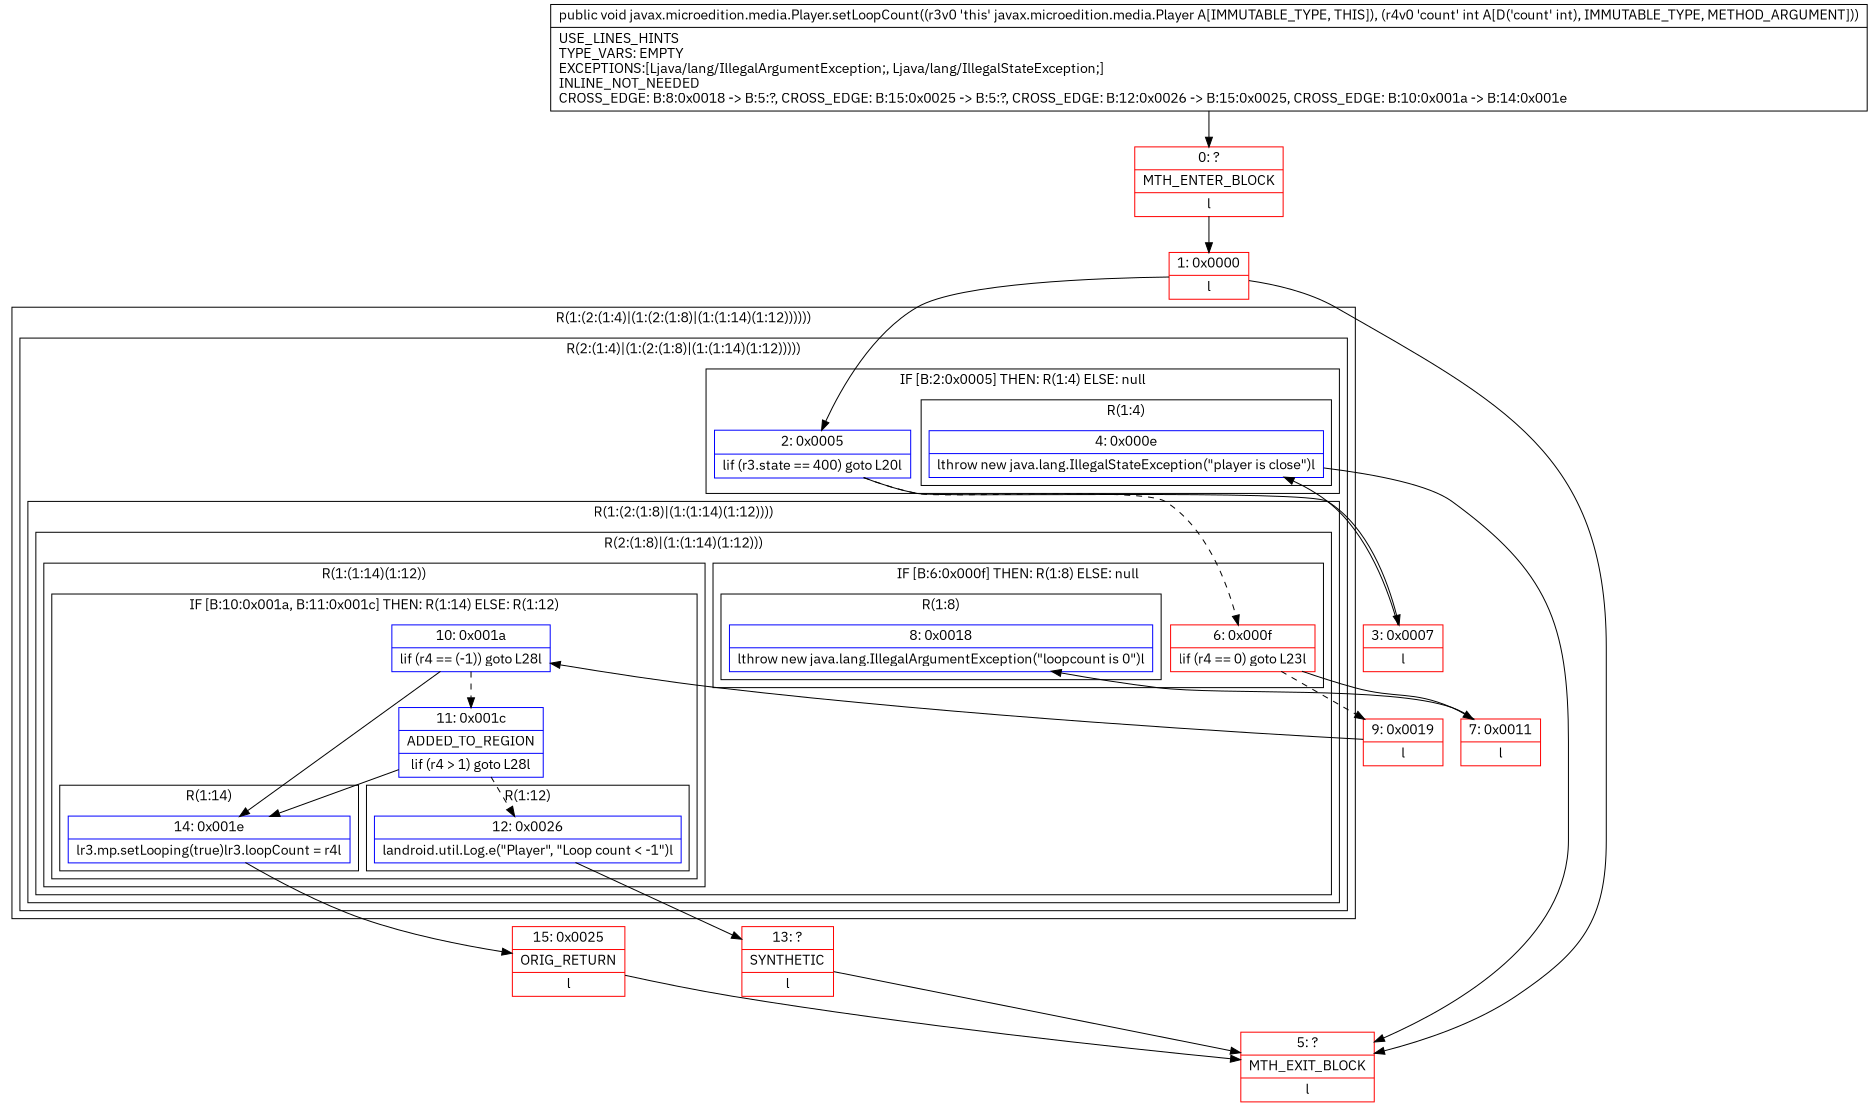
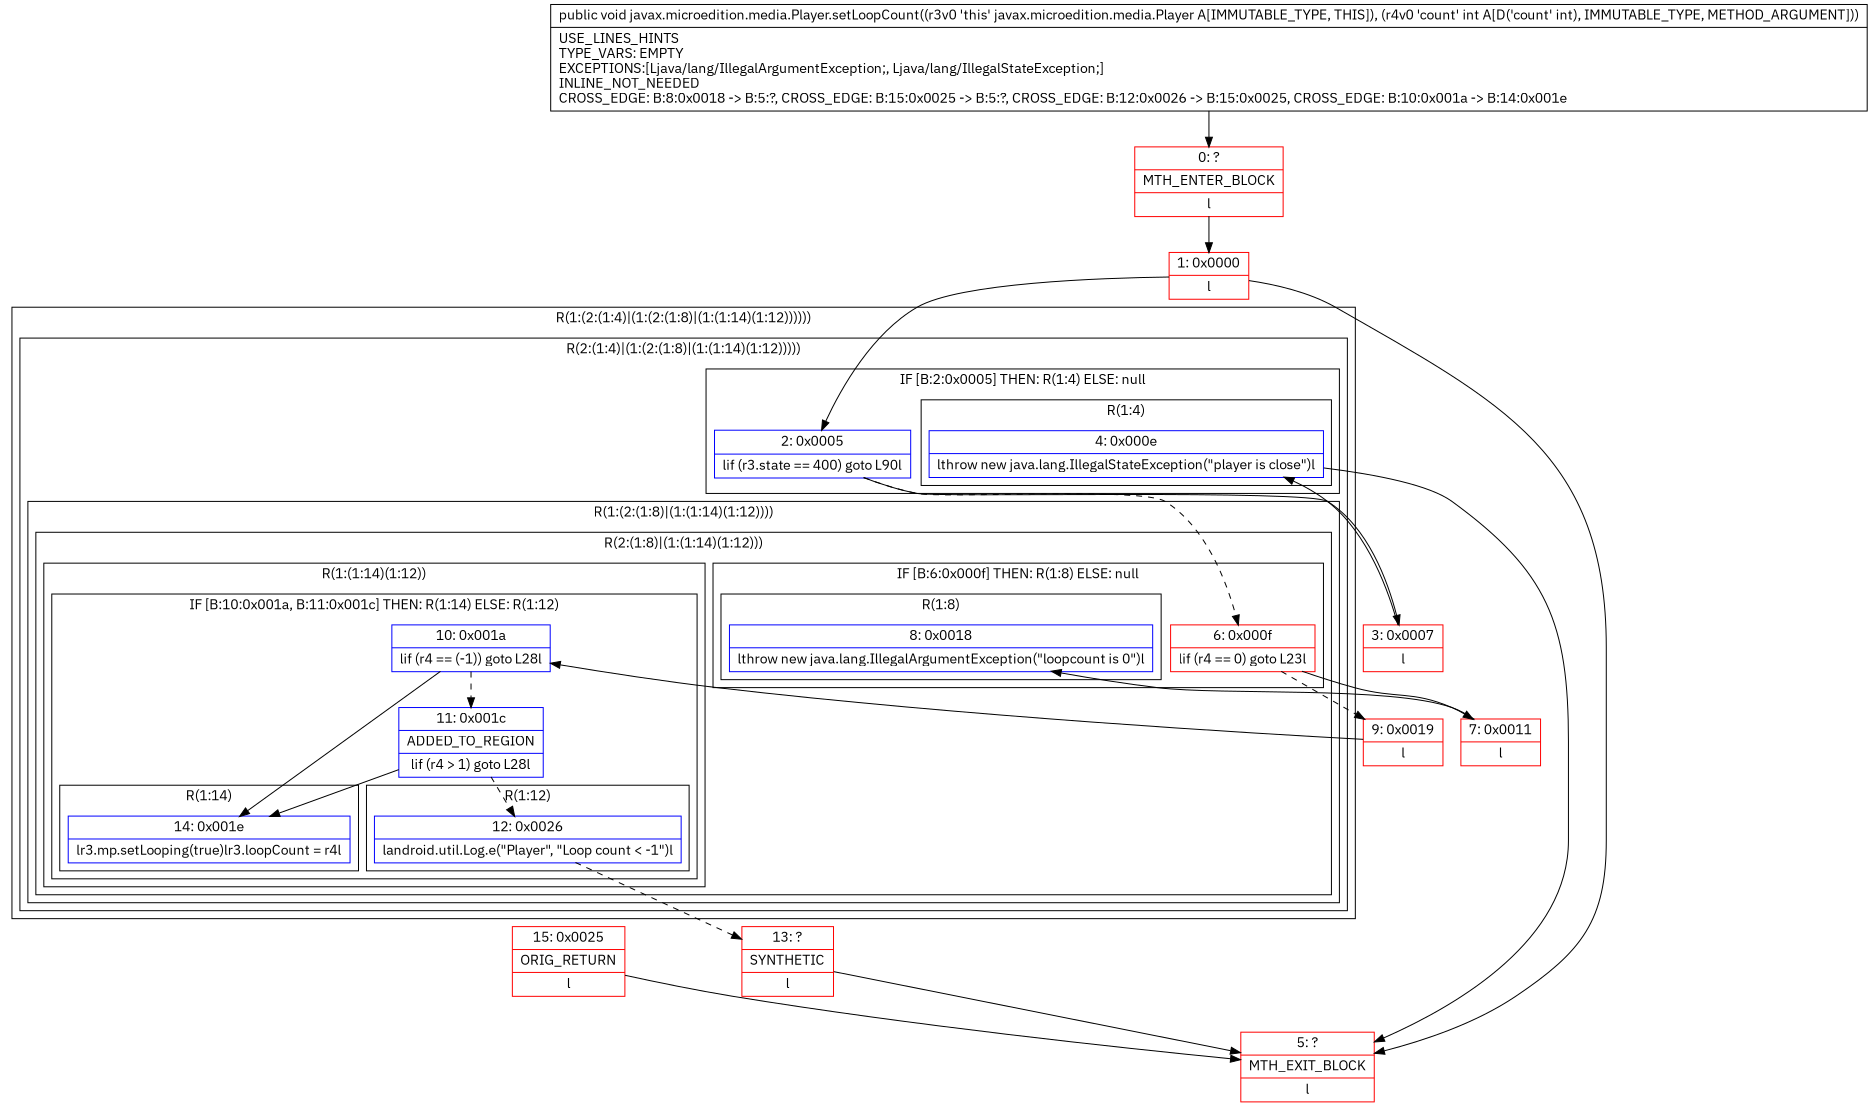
node "2: 0x0005": text "lif (r3.state == 400) goto L20l" -> "lif (r3.state == 400) goto L90l"
edge "12: 0x0026" -> "13: ?": style solid -> dashed
edge "14: 0x001e" -> "15: 0x0025": removed
